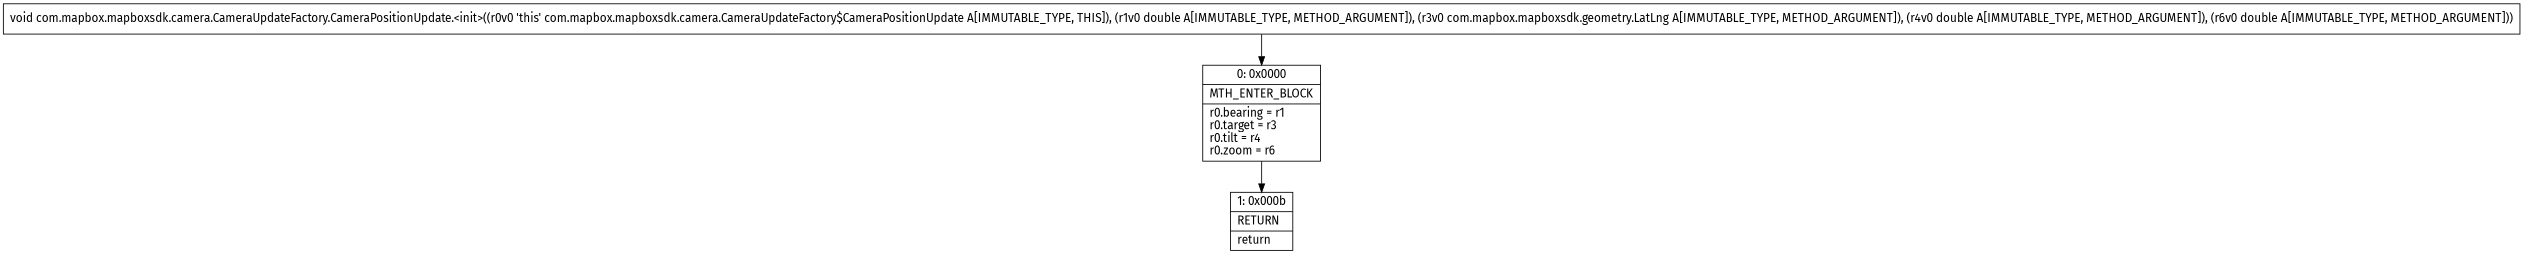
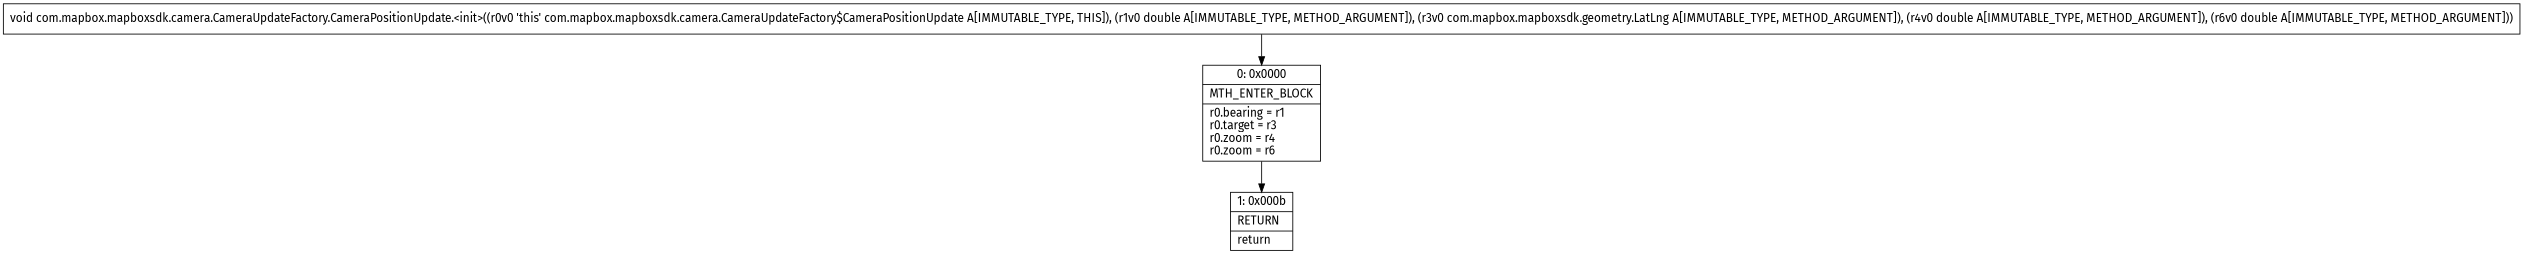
node "0: 0x0000": text "r0.tilt = r4" -> "r0.zoom = r4"
